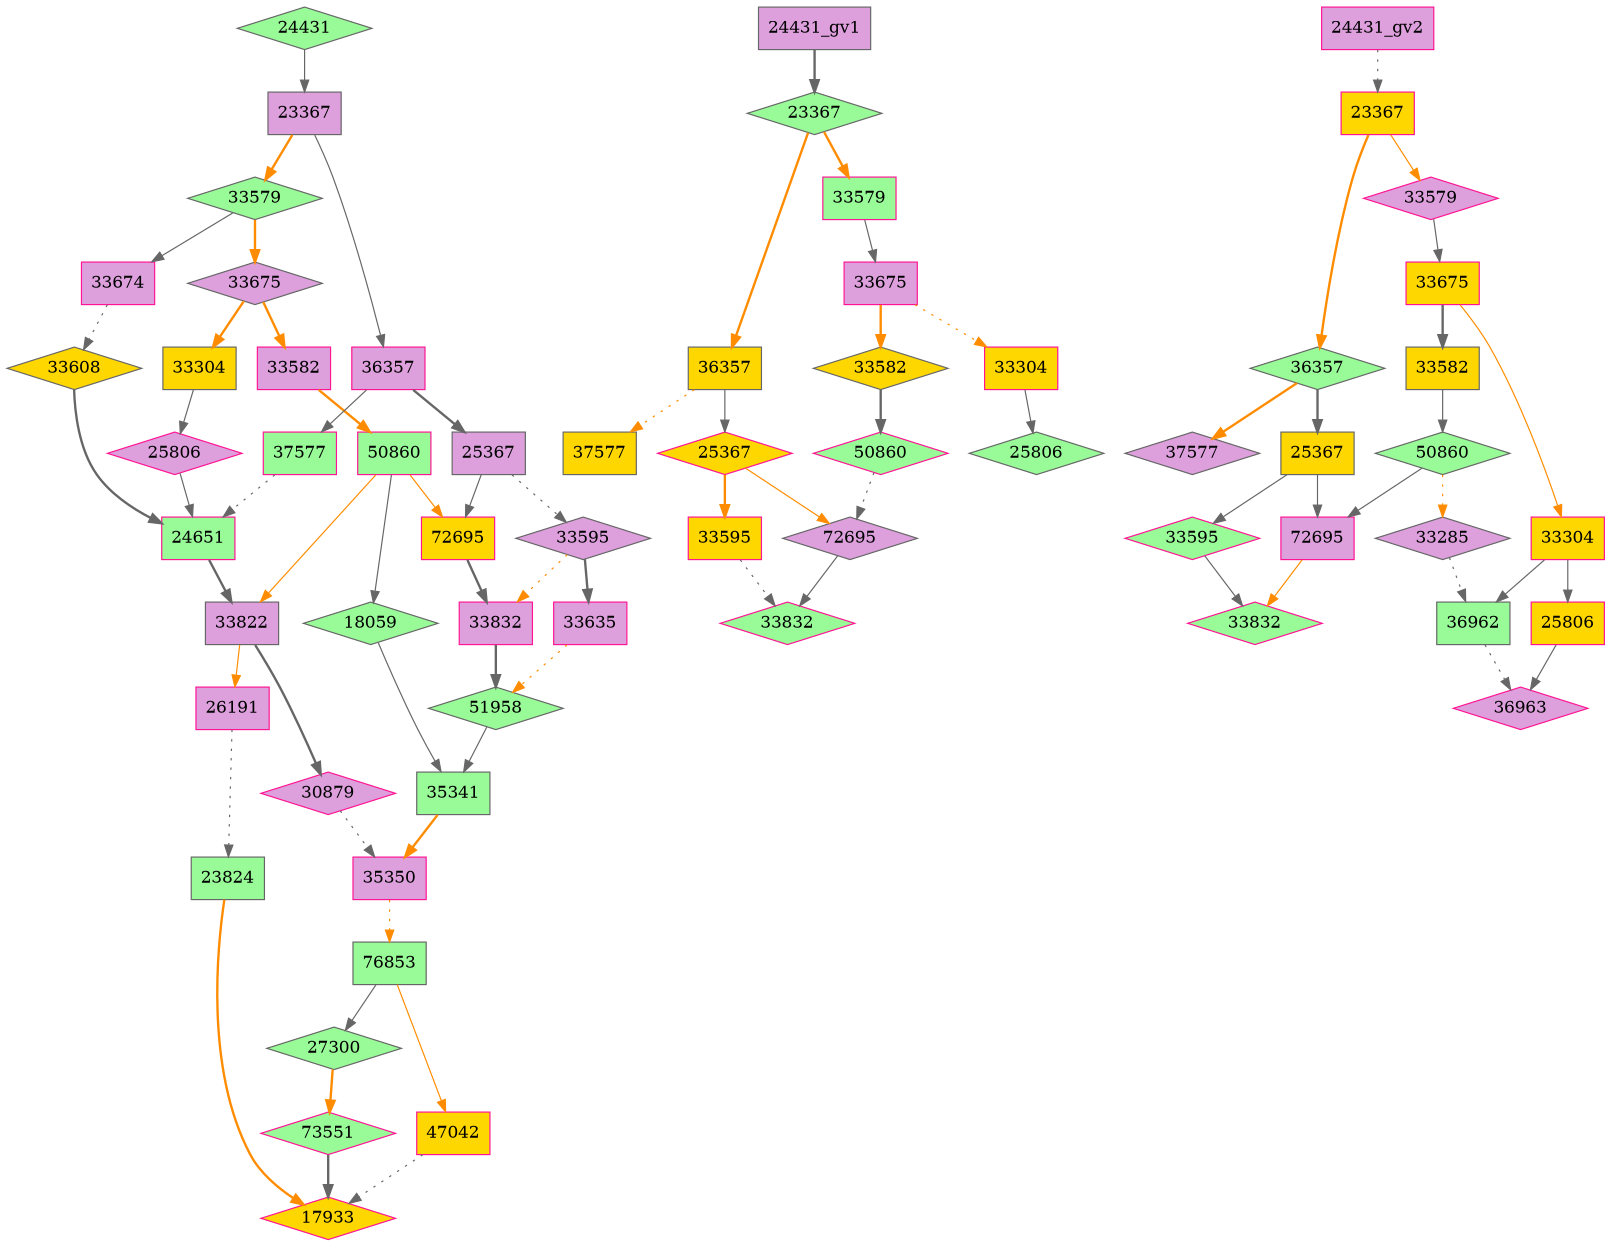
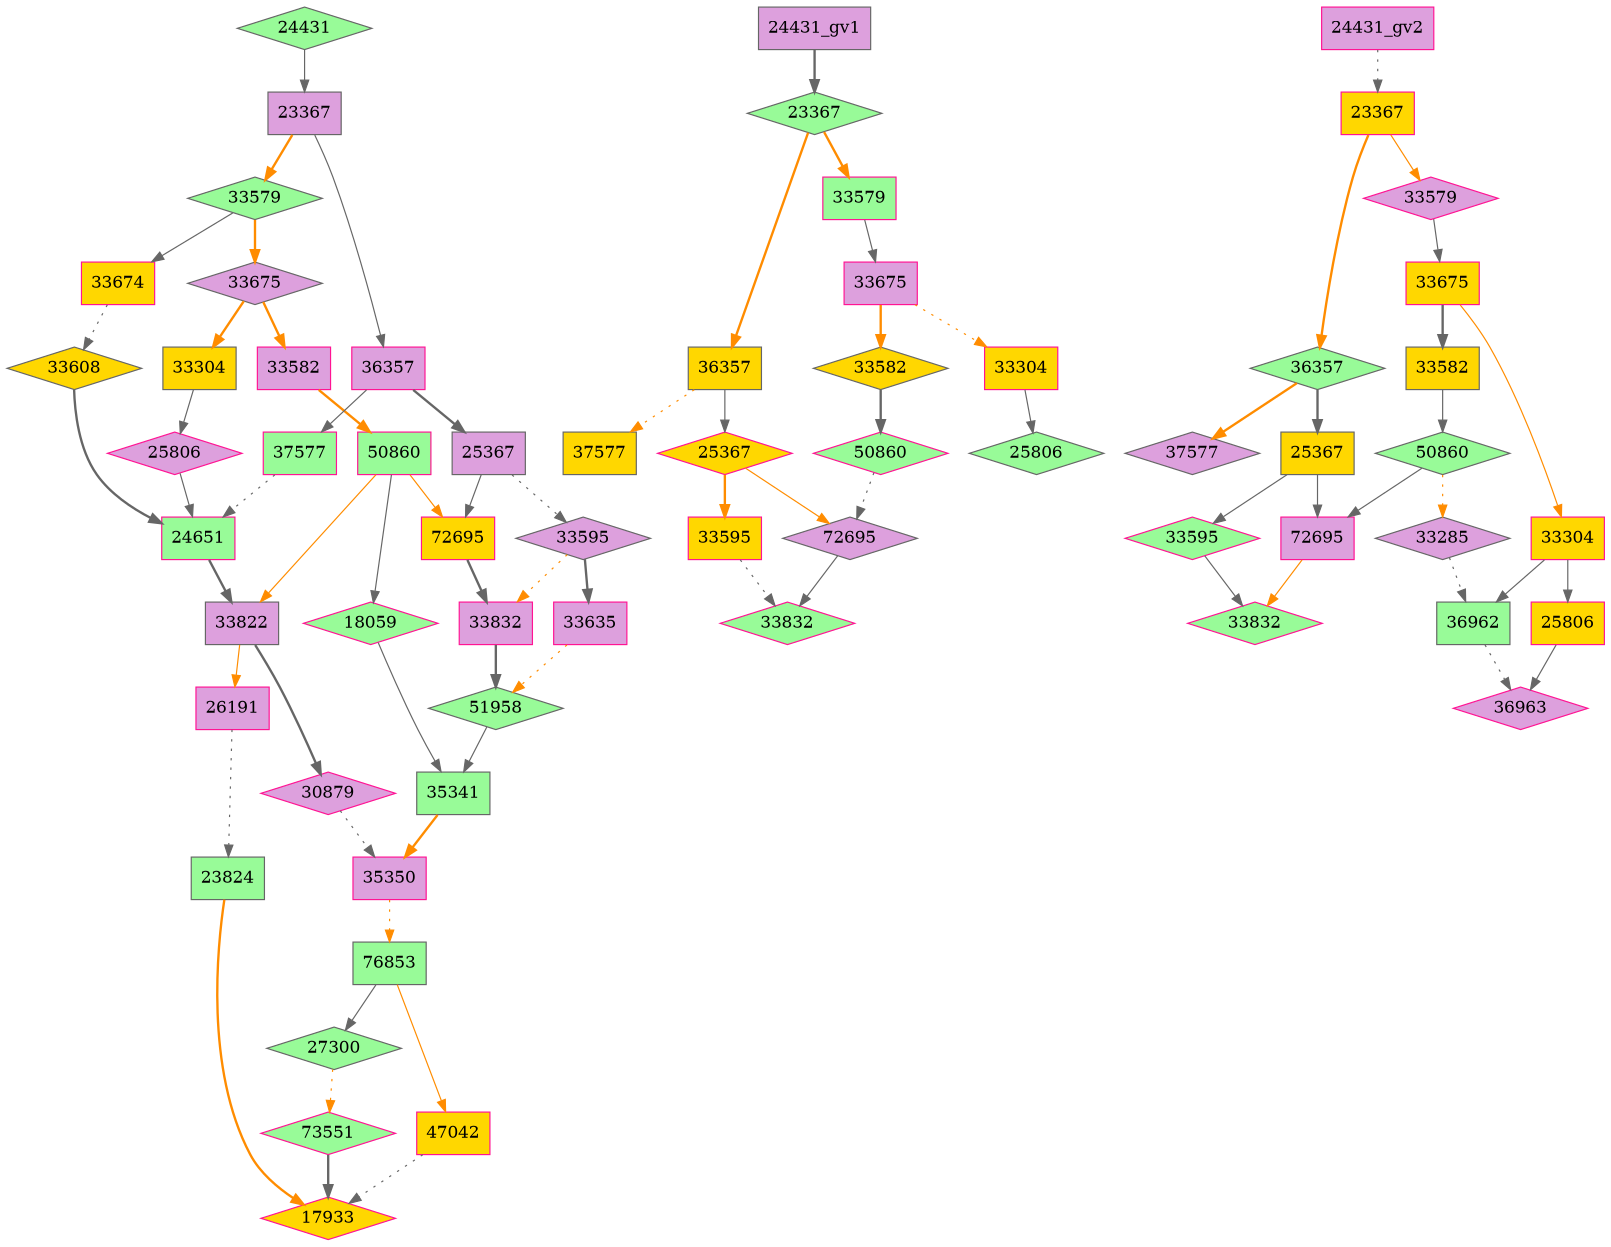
node "33674": fillcolor plum -> gold
node "18059": color gray40 -> deeppink
edge "27300" -> "73551": style bold -> dotted
